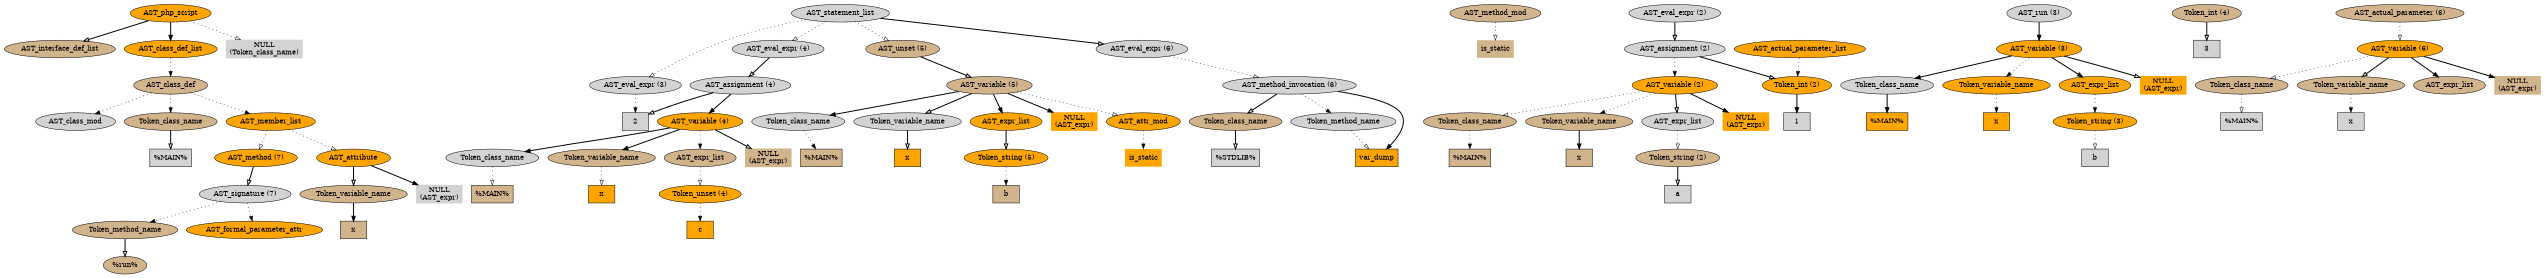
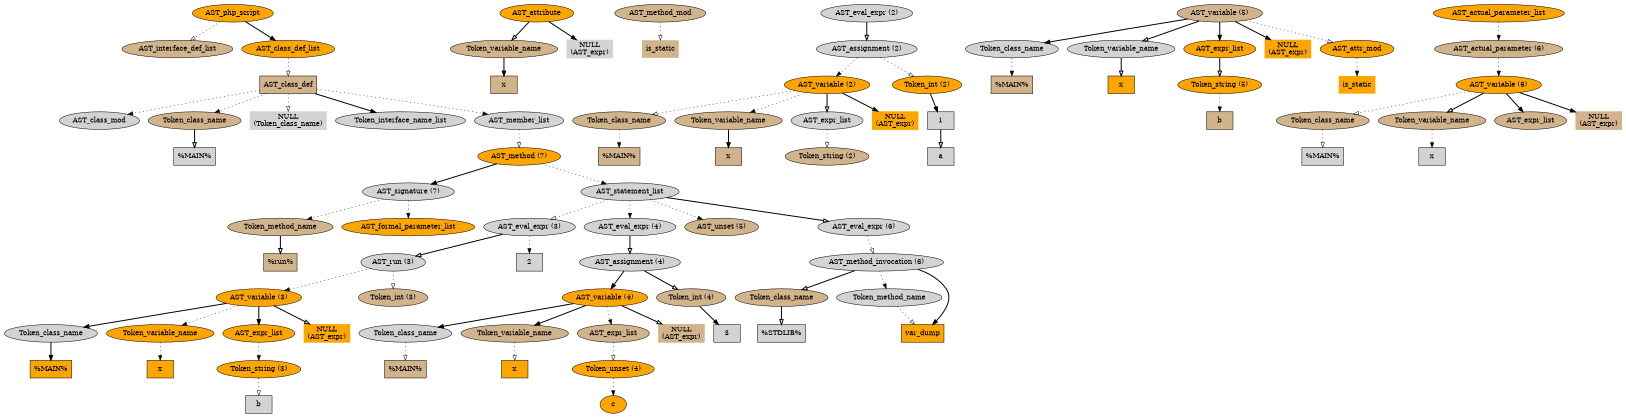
edge "AST_php_script" -> "NULL (Token_class_name)": now "AST_class_def" -> "NULL (Token_class_name)"
edge "AST_run (3)" -> "AST_variable (3)": style bold -> dotted
edge "Token_int (4)" -> "3": arrowhead onormal -> normal
edge "AST_actual_parameter (6)" -> "AST_variable (6)": arrowhead onormal -> normal
edge "AST_php_script" -> "AST_interface_def_list": style bold -> dotted
edge "AST_statement_list" -> "AST_eval_expr (4)": arrowhead onormal -> normal
edge "AST_statement_list" -> "AST_unset (5)": arrowhead onormal -> normal
edge "AST_class_def_list" -> "AST_class_def": arrowhead normal -> onormal
edge "AST_actual_parameter_list" -> "Token_int (2)": now "AST_actual_parameter_list" -> "AST_actual_parameter (6)"
edge "AST_unset (5)" -> "AST_variable (5)": removed
edge "AST_assignment (2)" -> "Token_int (2)": style bold -> dotted
node "AST_class_def": shape ellipse -> box
edge "AST_assignment (4)" -> "2": now "AST_assignment (4)" -> "Token_int (4)"
node "Token_interface_name_list": added
node "AST_member_list": fillcolor orange -> lightgrey
edge "AST_member_list" -> "AST_attribute": removed
edge "AST_method (7)" -> "AST_statement_list": added
edge "Token_string (2)" -> "a": now "1" -> "a"
edge "AST_method (7)" -> "AST_signature (7)": arrowhead onormal -> normal
node "AST_formal_parameter_attr": label "AST_formal_parameter_attr" -> "AST_formal_parameter_list"
node "c": shape box -> ellipse
edge "AST_eval_expr (3)" -> "AST_run (3)": added
node "%run%": shape ellipse -> box
node "Token_int (3)": added
